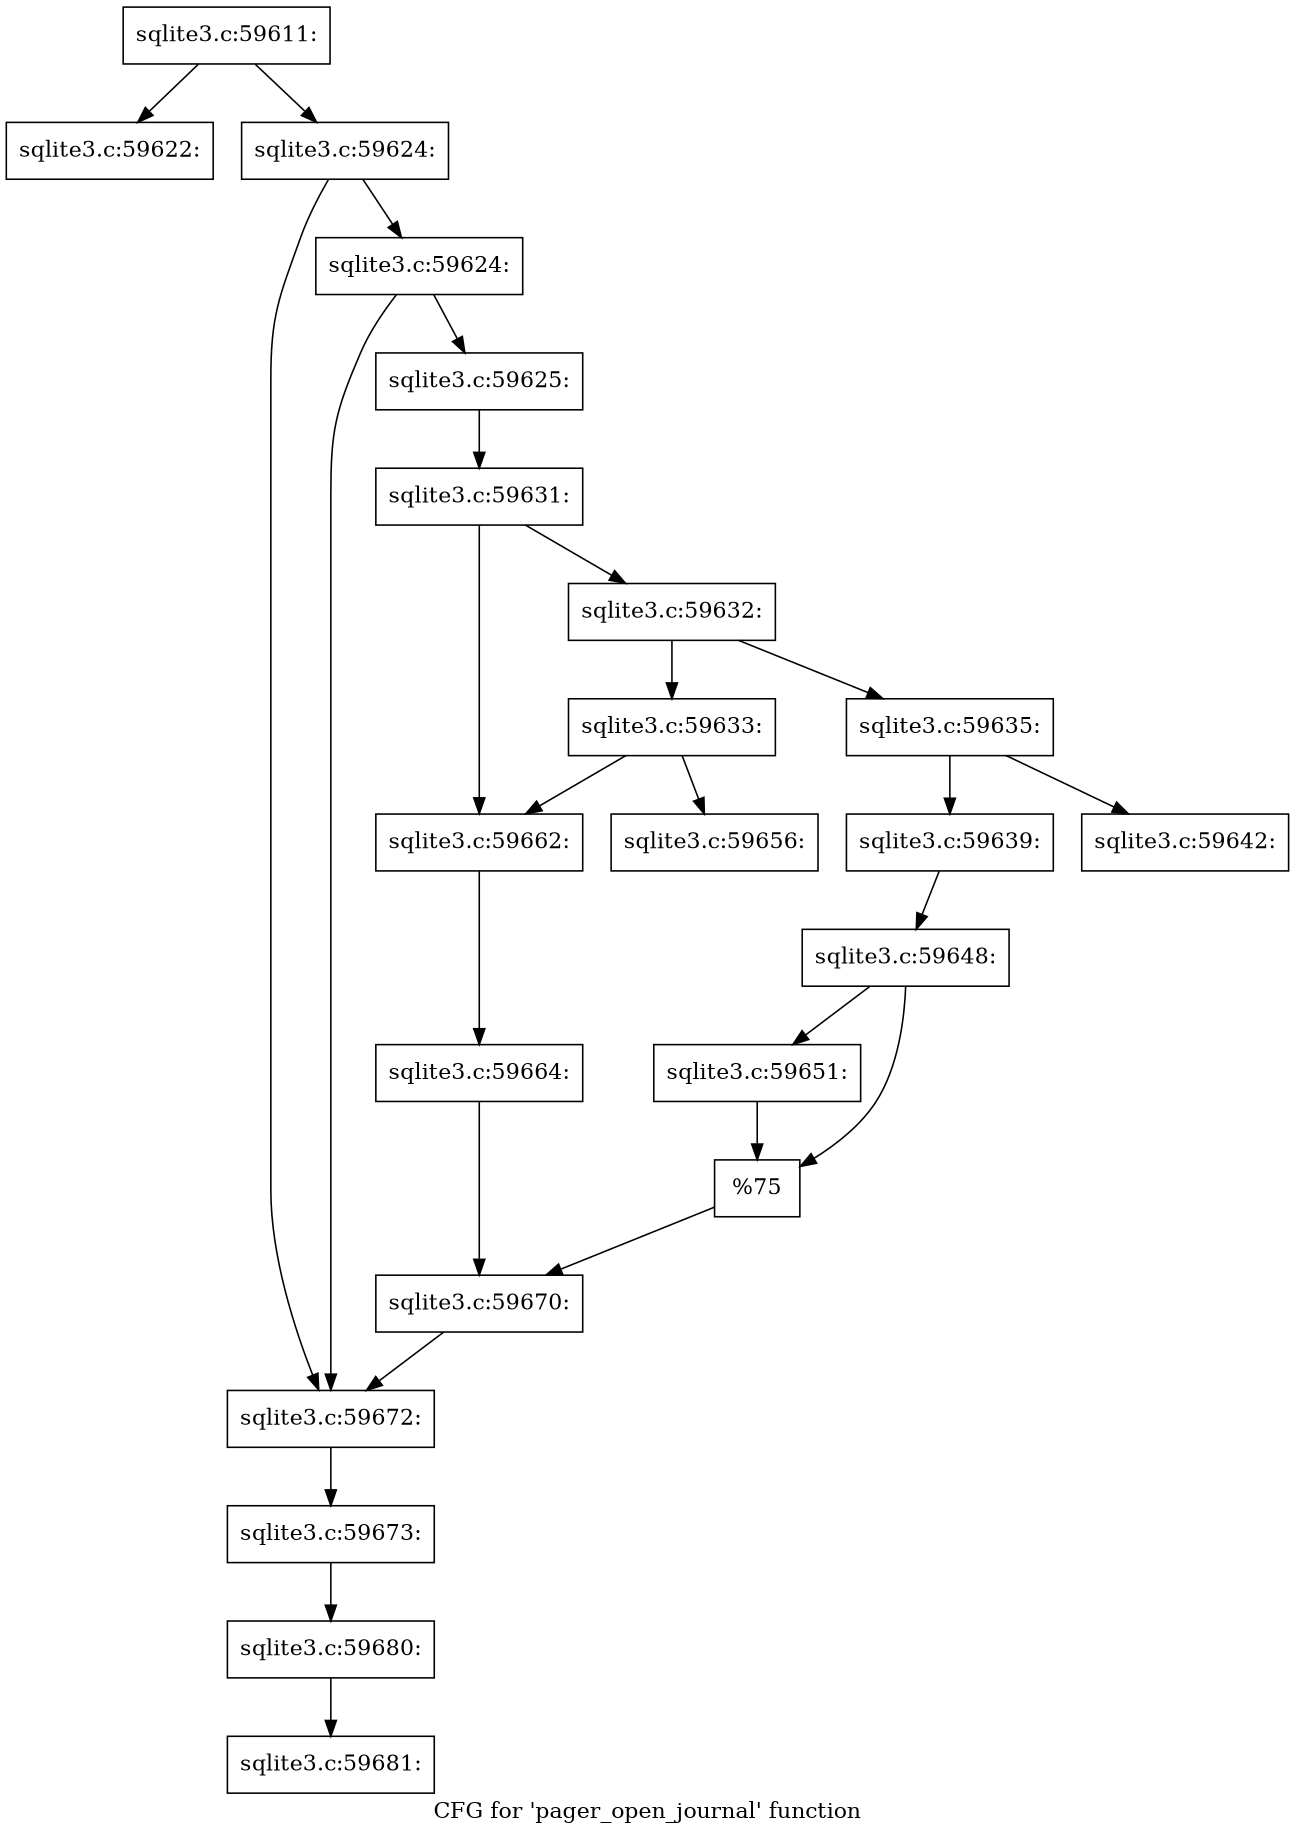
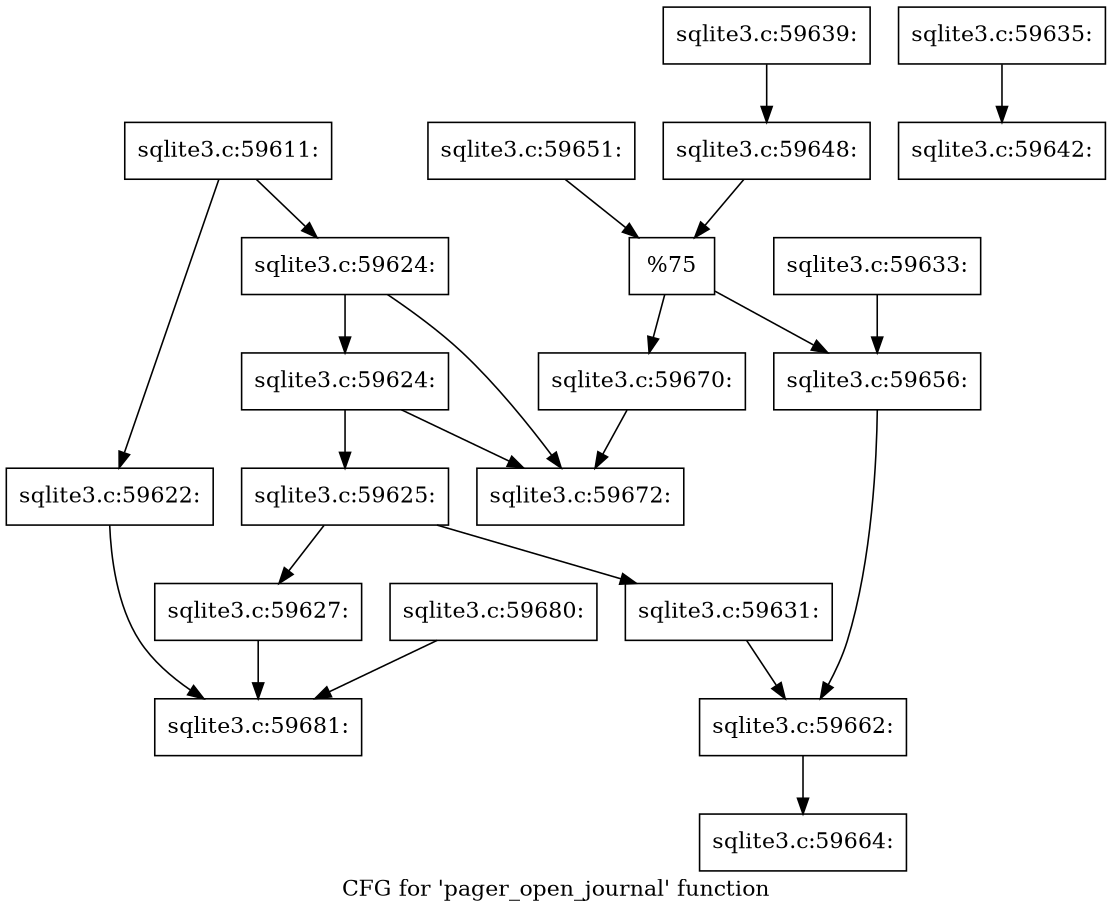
edge "%75" -> "sqlite3.c:59656:": added
node "sqlite3.c:59627:": added
node "sqlite3.c:59632:": removed
edge "sqlite3.c:59622:" -> "sqlite3.c:59681:": added
edge "sqlite3.c:59635:" -> "sqlite3.c:59639:": removed
edge "sqlite3.c:59633:" -> "sqlite3.c:59662:": now "sqlite3.c:59656:" -> "sqlite3.c:59662:"
edge "sqlite3.c:59648:" -> "sqlite3.c:59651:": removed
edge "sqlite3.c:59664:" -> "sqlite3.c:59670:": removed
node "sqlite3.c:59673:": removed
